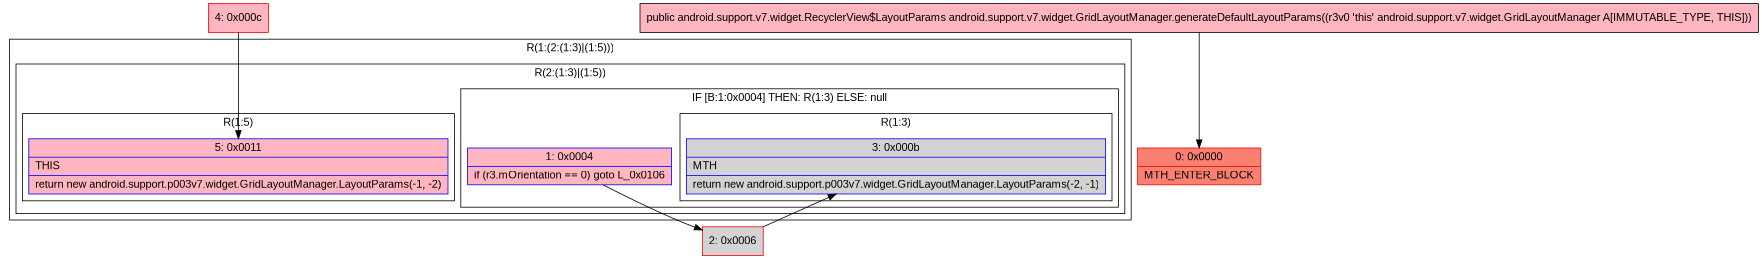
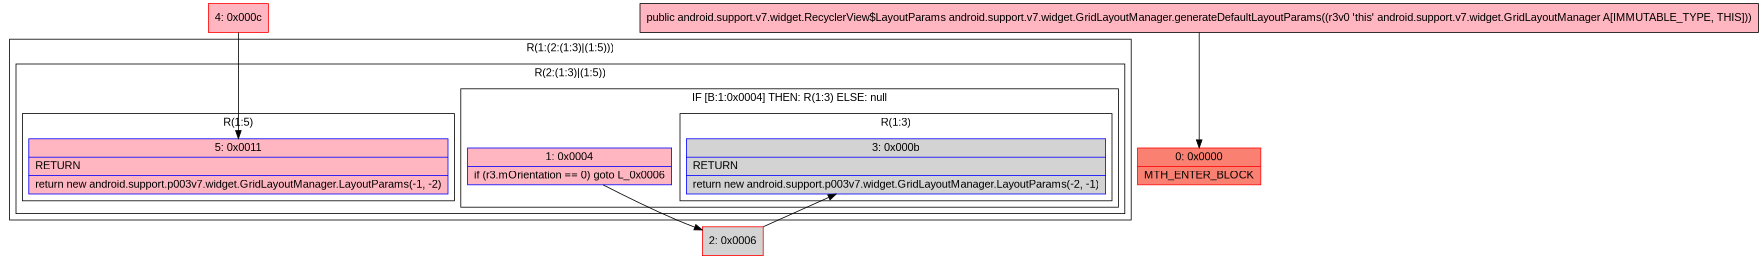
node "5: 0x0011": text "THIS" -> "RETURN"
node "3: 0x000b": text "MTH" -> "RETURN"
node "1: 0x0004": text "if (r3.mOrientation == 0) goto L_0x0106" -> "if (r3.mOrientation == 0) goto L_0x0006"
